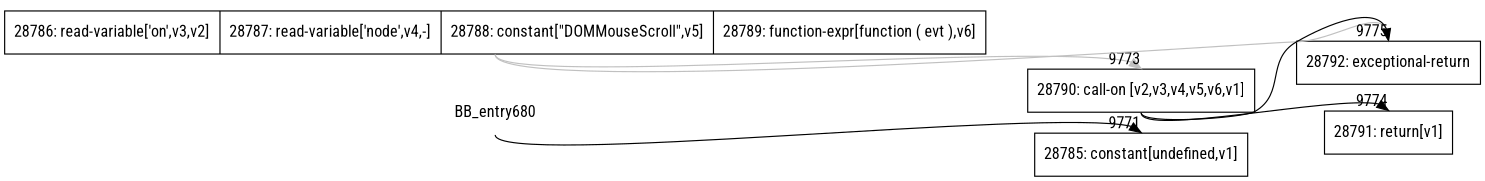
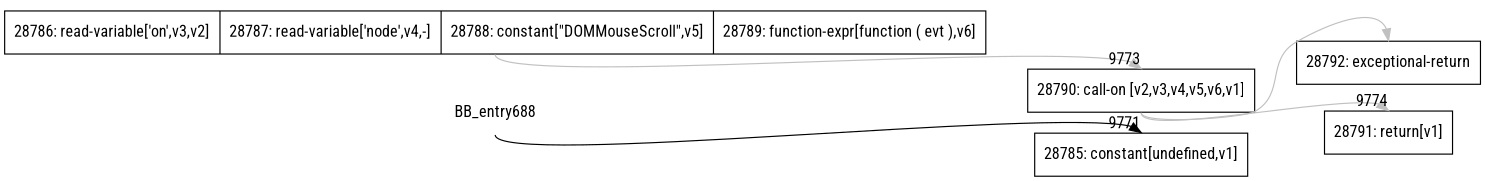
edge "28786: read-variable['on',v3,v2]" -> "28792: exceptional-return": removed
edge "28790: call-on [v2,v3,v4,v5,v6,v1]" -> "28792: exceptional-return": color black -> gray
edge "28790: call-on [v2,v3,v4,v5,v6,v1]" -> "28791: return[v1]": color black -> gray
node "BB_entry680": label "BB_entry680" -> "BB_entry688"
